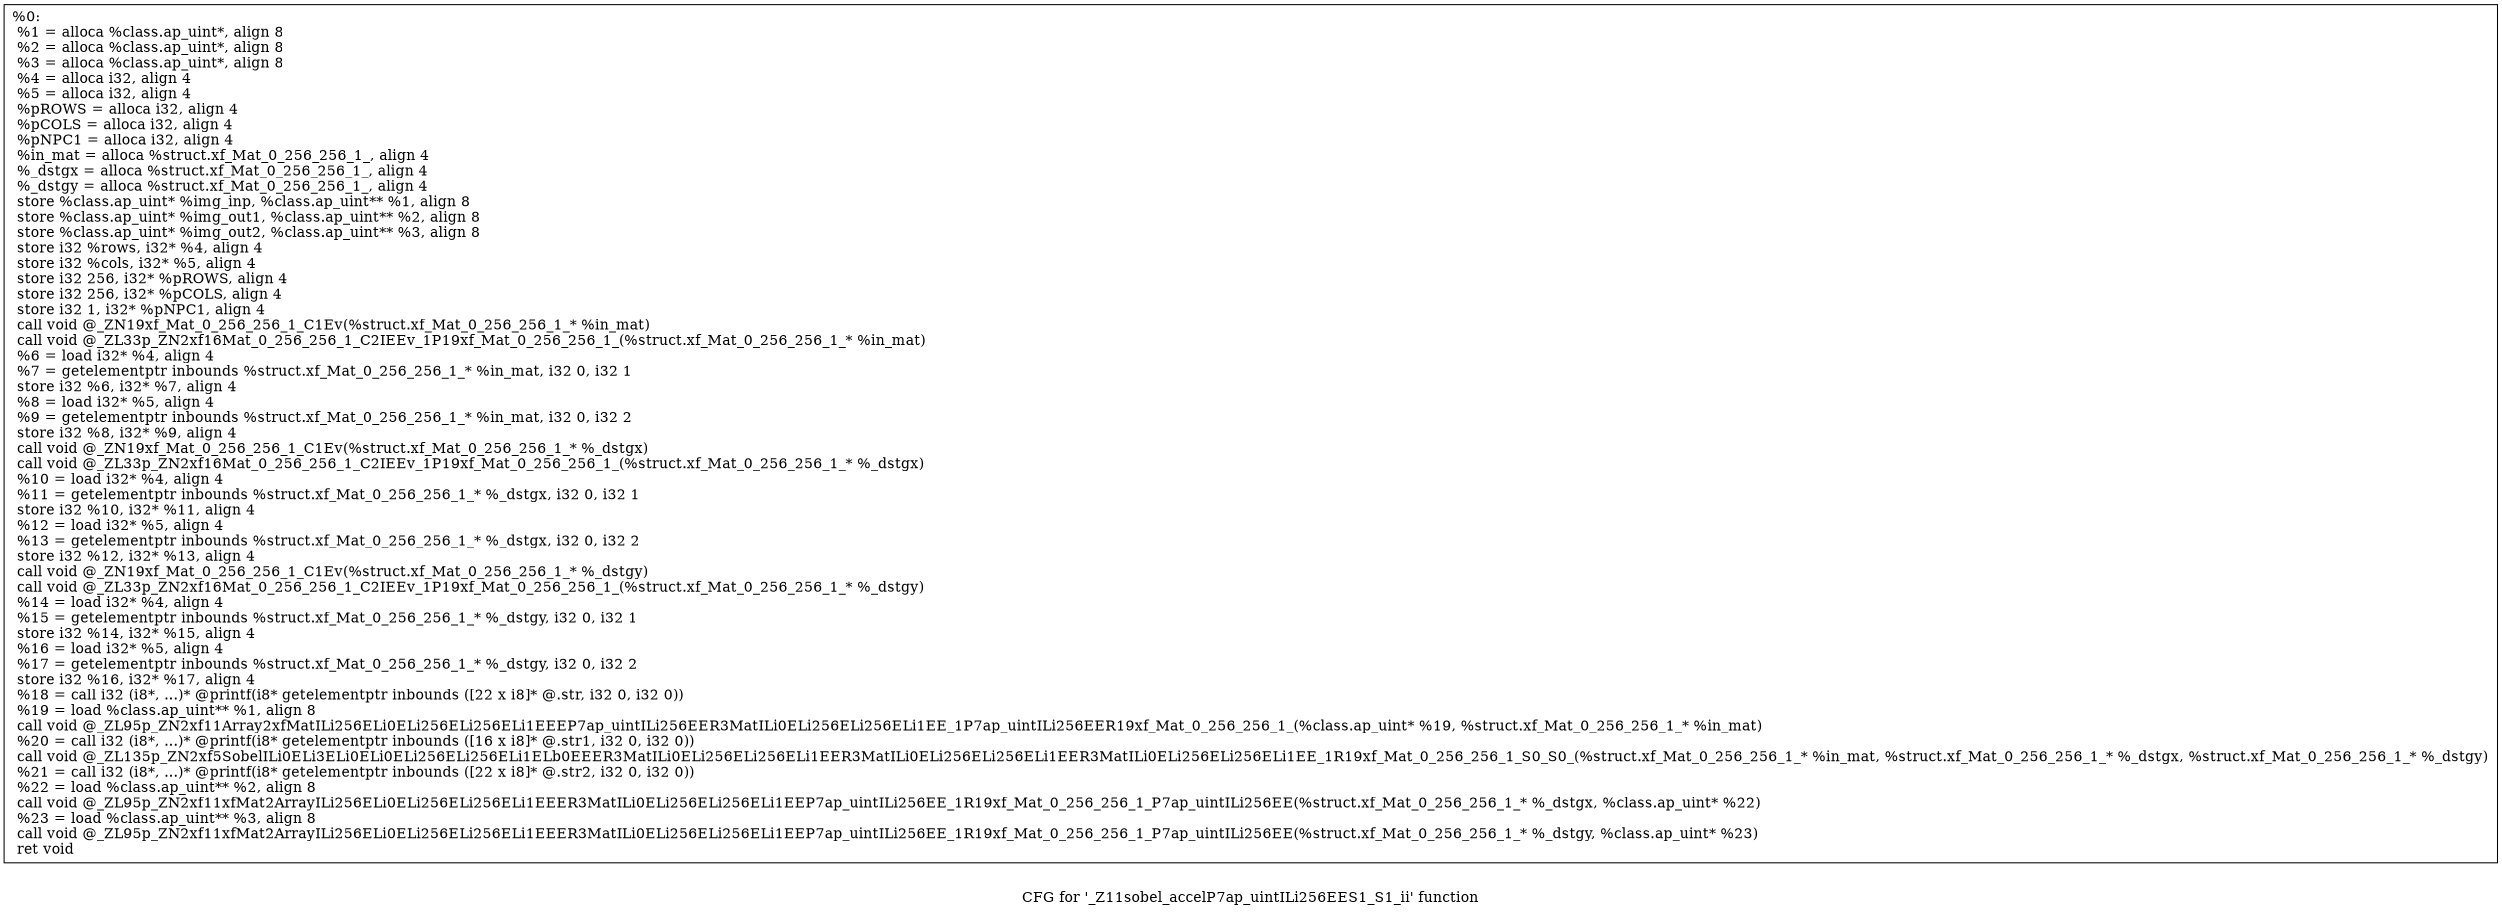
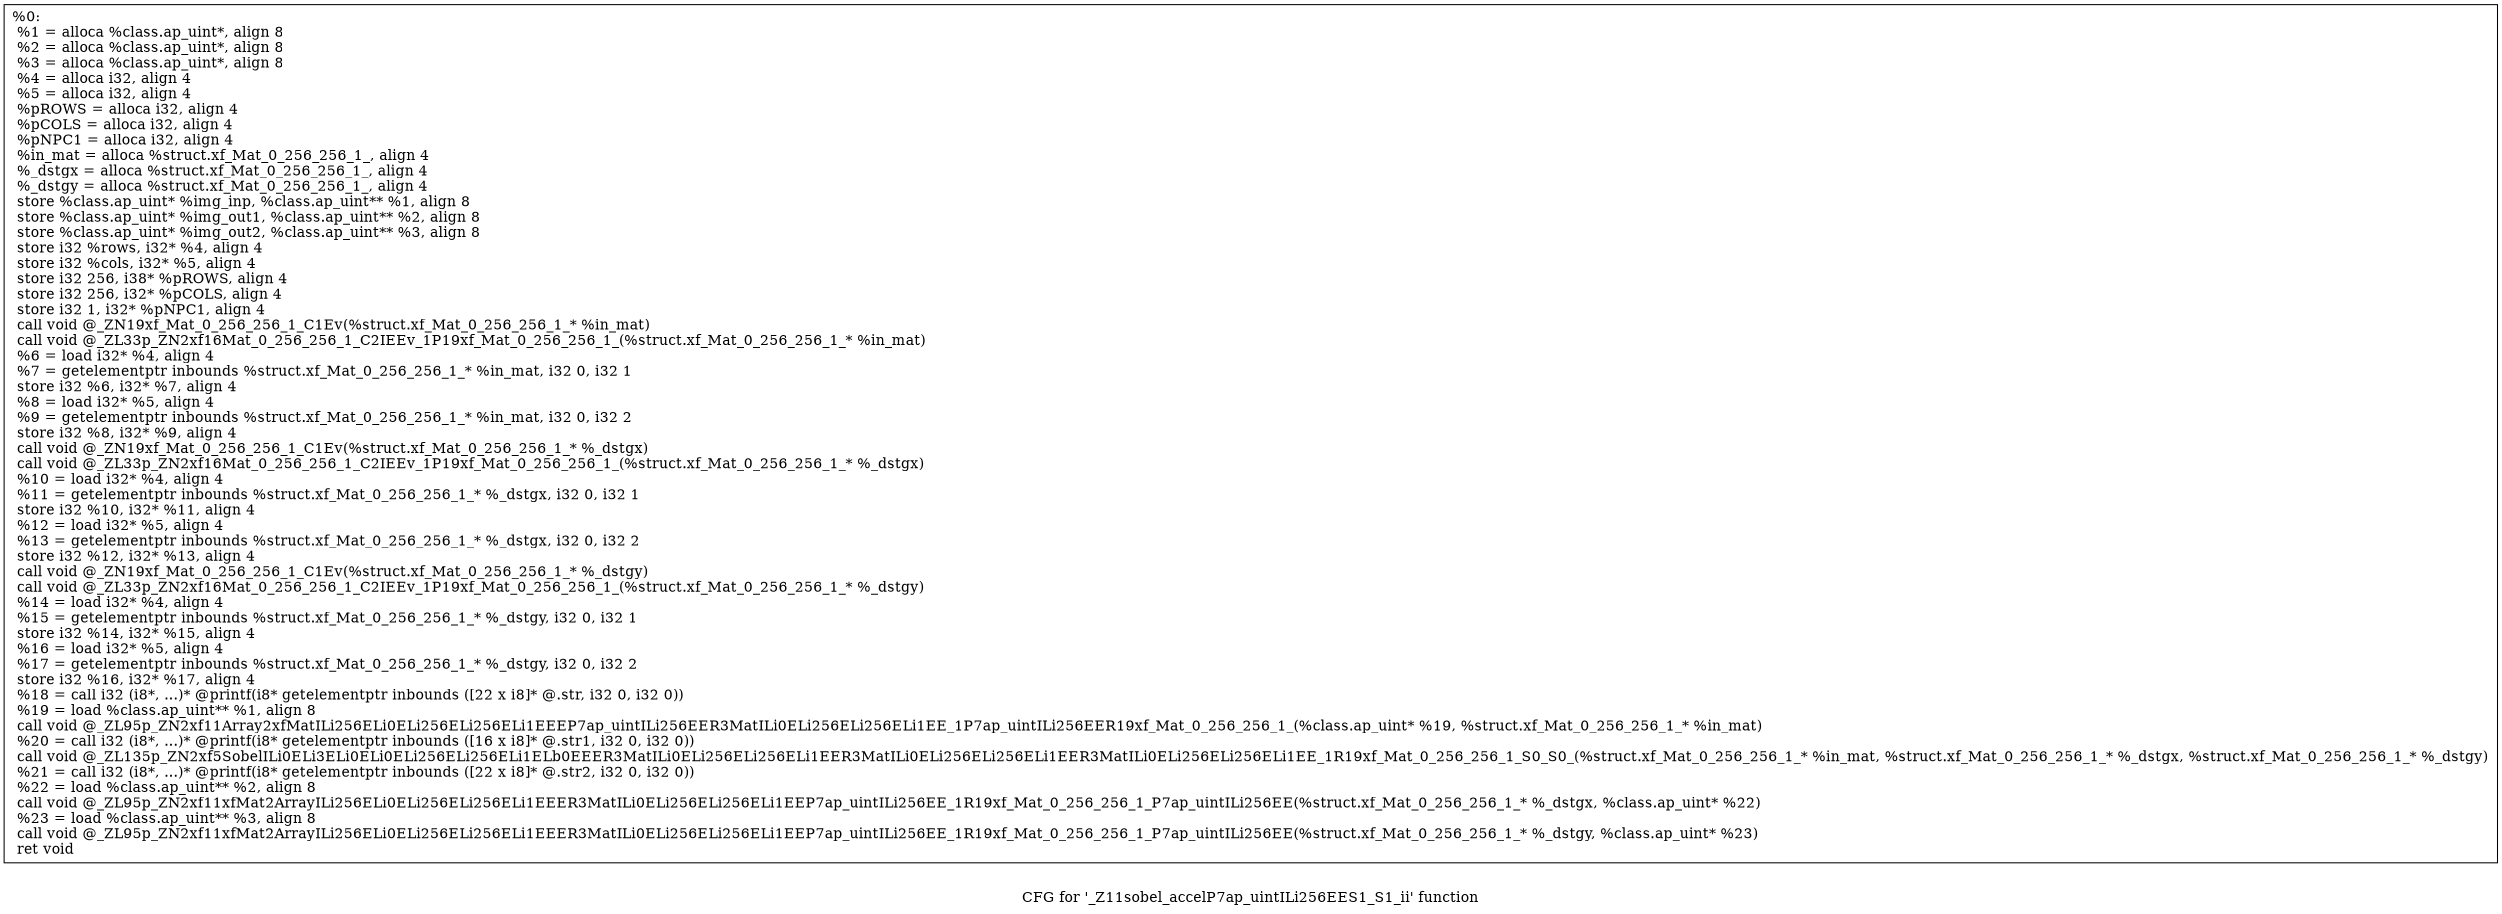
node "%0:": text "store i32 256, i32* %pROWS, align 4" -> "store i32 256, i38* %pROWS, align 4"
